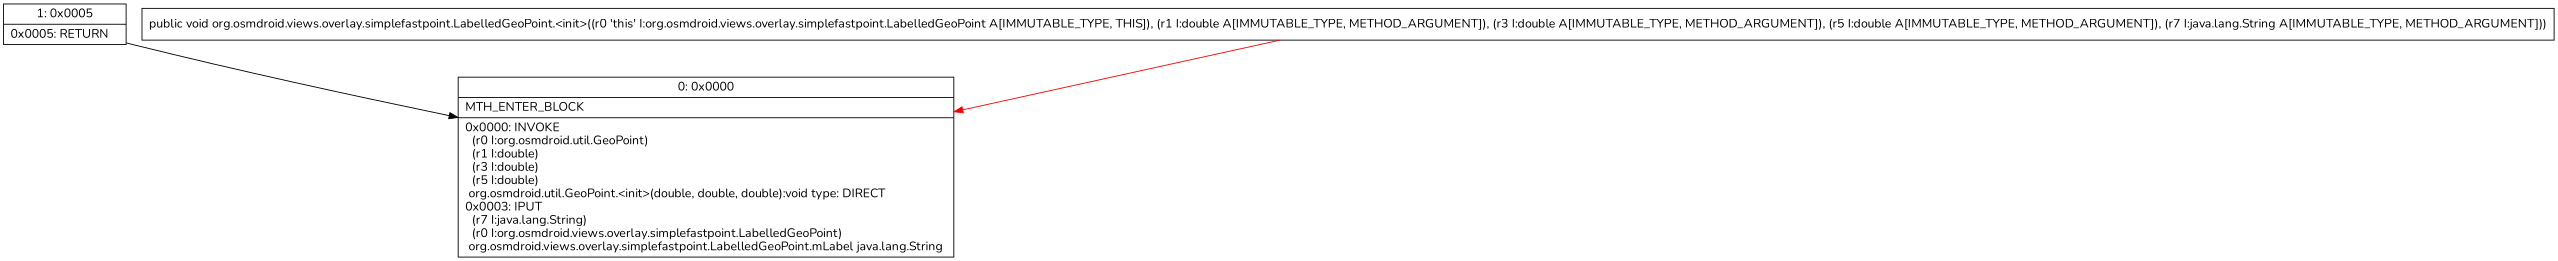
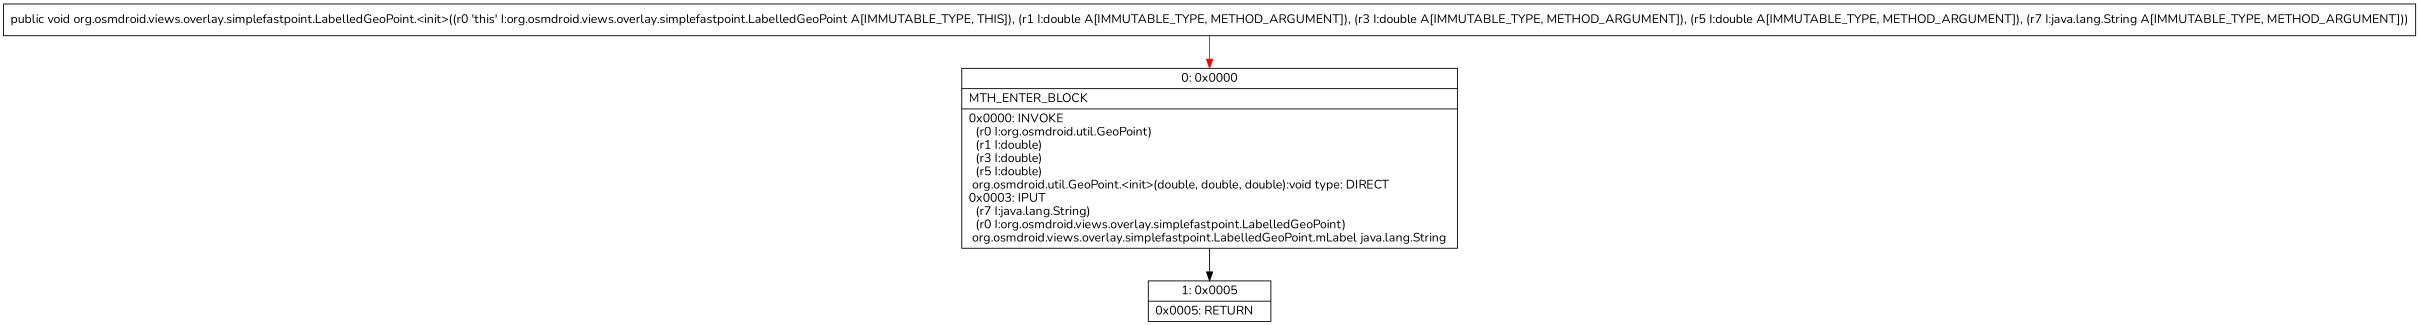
edge "1: 0x0005" -> "0: 0x0000": reversed
